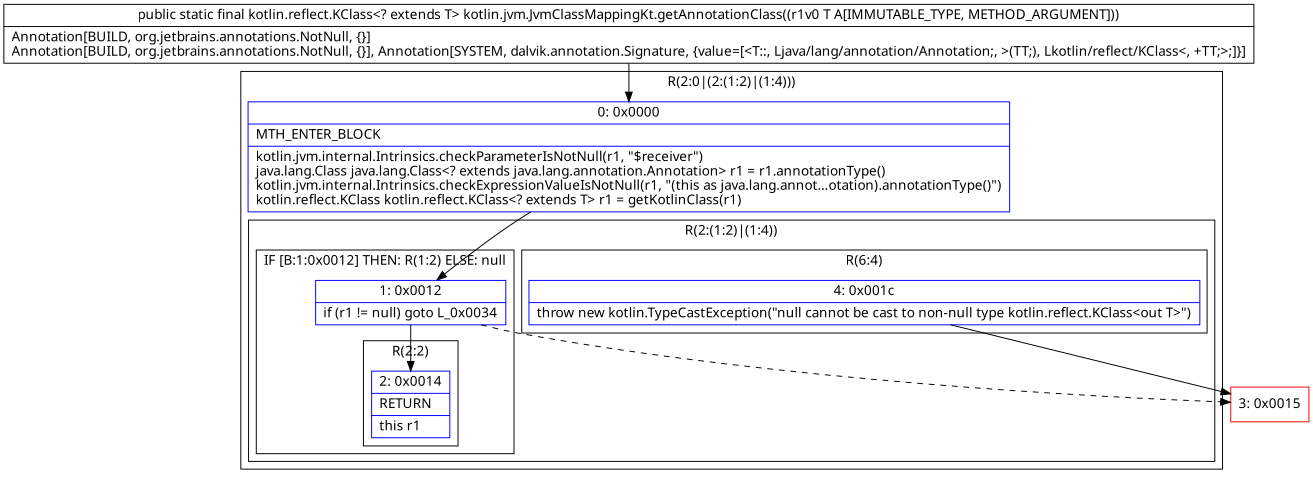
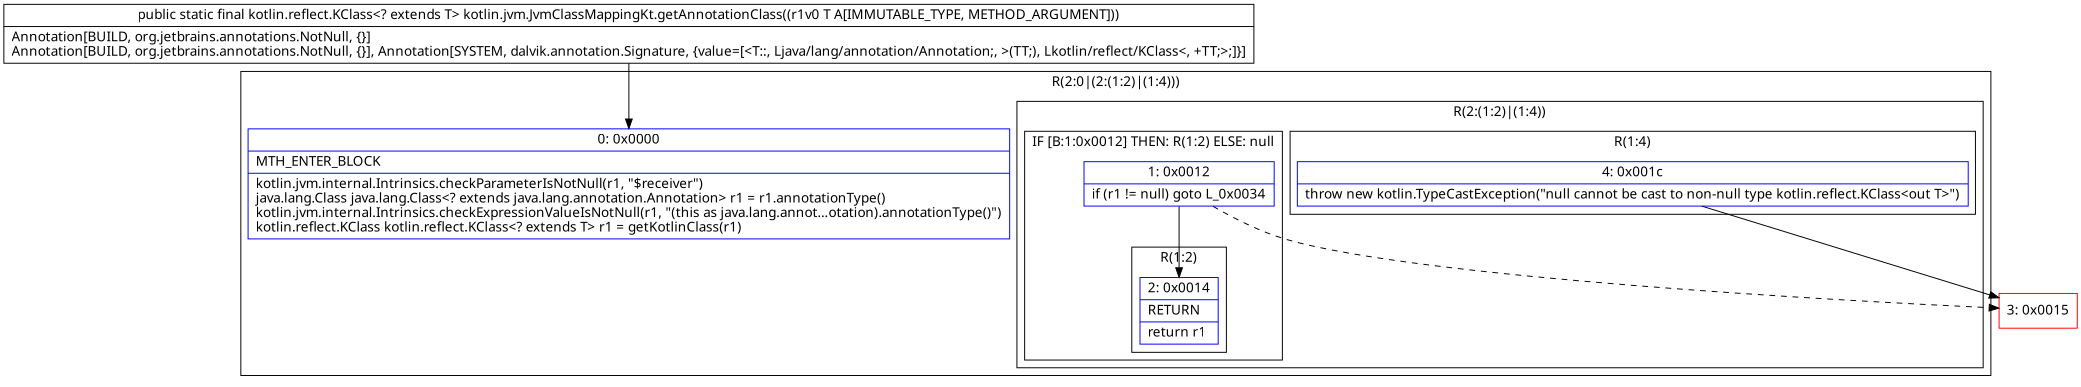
edge "0: 0x0000" -> "1: 0x0012": removed
cluster "R(6:4)": label "R(6:4)" -> "R(1:4)"
cluster "R(2:2)": label "R(2:2)" -> "R(1:2)"
node "2: 0x0014": text "this r1" -> "return r1"
